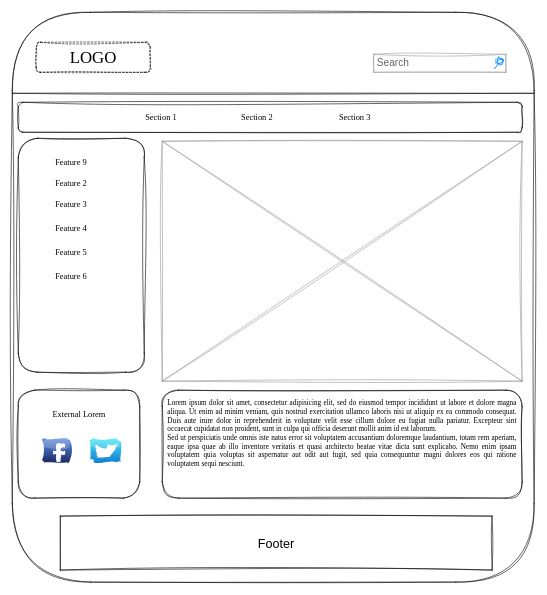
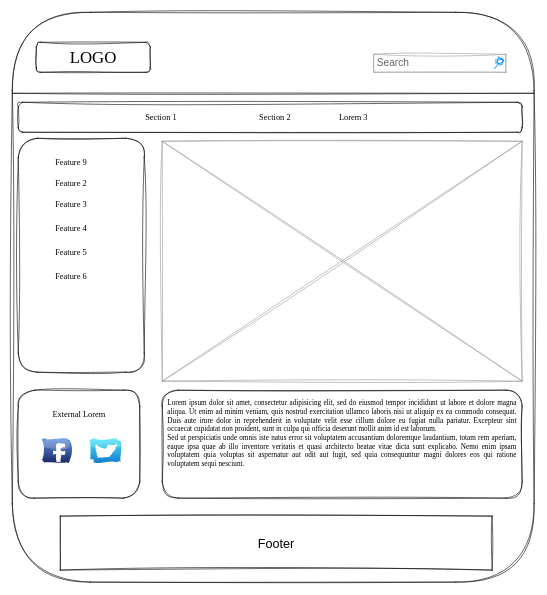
node "LOGO": style dashed -> solid
node "Section 2": moved (258, 117) -> (276, 117)
node "Section 3": label "Section 3" -> "Lorem 3"
